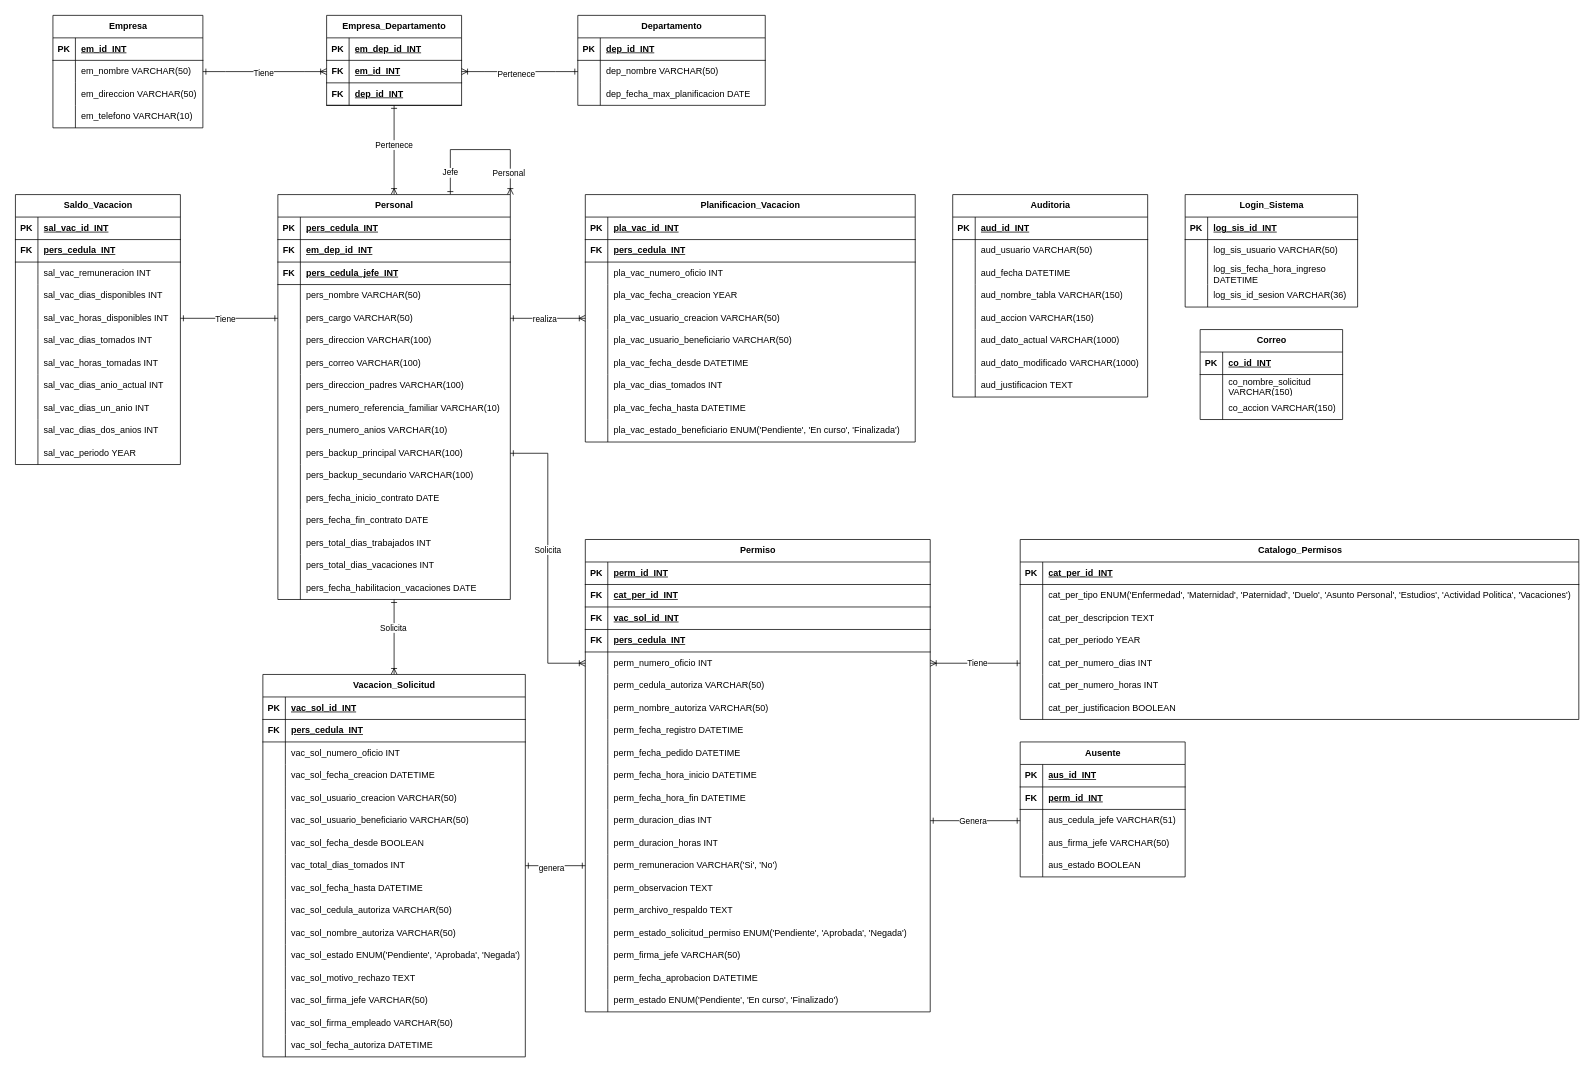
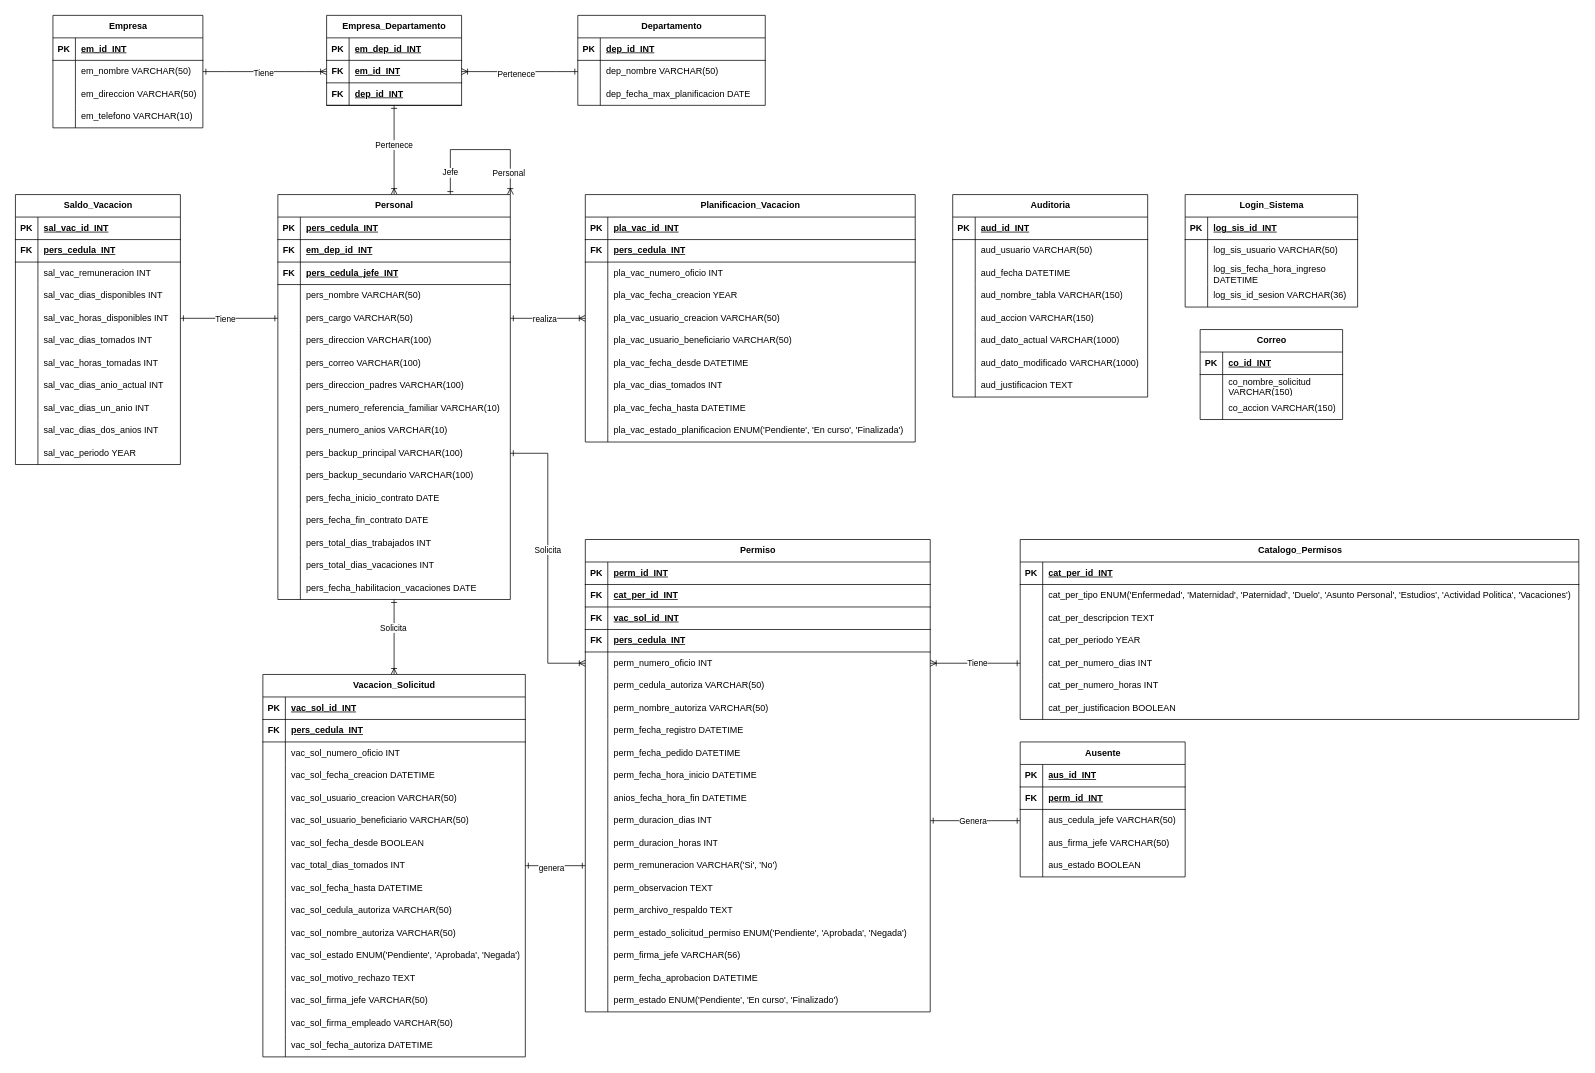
node "pla_vac_estado_beneficiario ENUM('Pendiente', 'En curso', 'Finalizada')": label "pla_vac_estado_beneficiario ENUM('Pendiente', 'En curso', 'Finalizada')" -> "pla_vac_estado_planificacion ENUM('Pendiente', 'En curso', 'Finalizada')"
node "perm_fecha_hora_fin DATETIME": label "perm_fecha_hora_fin DATETIME" -> "anios_fecha_hora_fin DATETIME"
node "aus_cedula_jefe VARCHAR(51)": label "aus_cedula_jefe VARCHAR(51)" -> "aus_cedula_jefe VARCHAR(50)"
node "perm_firma_jefe VARCHAR(50)": label "perm_firma_jefe VARCHAR(50)" -> "perm_firma_jefe VARCHAR(56)"
